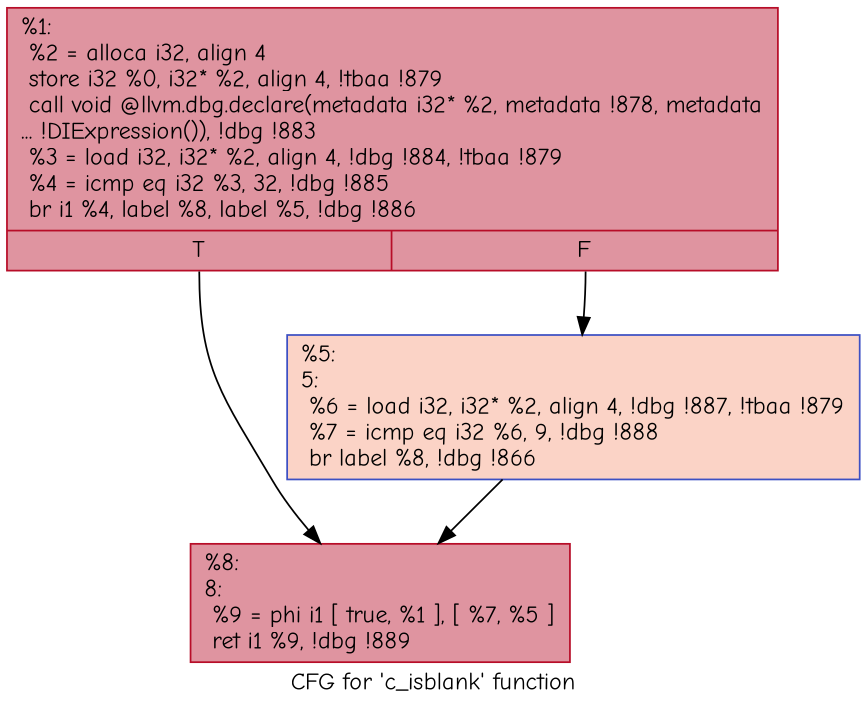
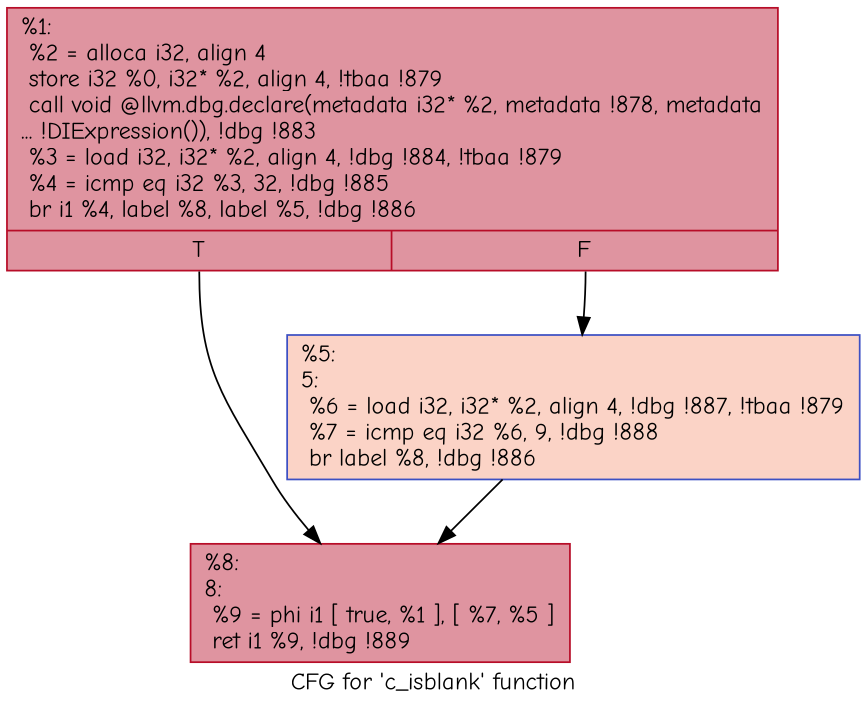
node "%5:": text "br label %8, !dbg !866" -> "br label %8, !dbg !886"
